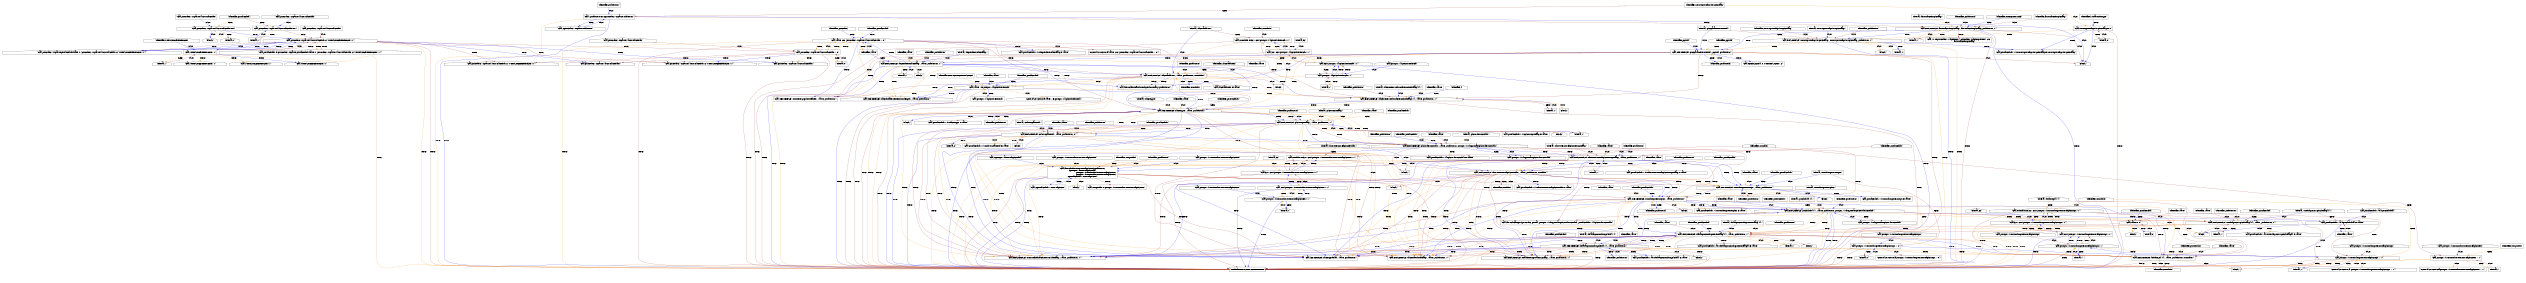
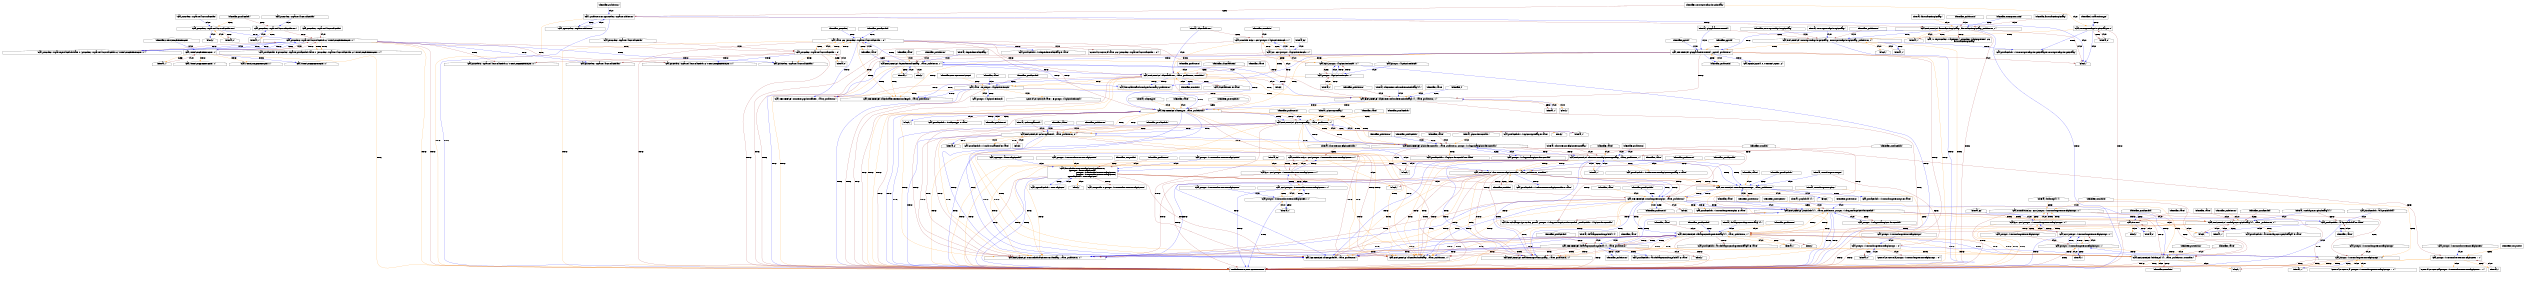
node "(Identifier,IHEVCD_IGNORE_SLICE)": label "(Identifier,IHEVCD_IGNORE_SLICE)" -> "(Identifier,IHEVCD_NAL_SLICE)"
node "(Call,value = 0)": label "(Call,value = 0)" -> "(Call,size = 0)"
